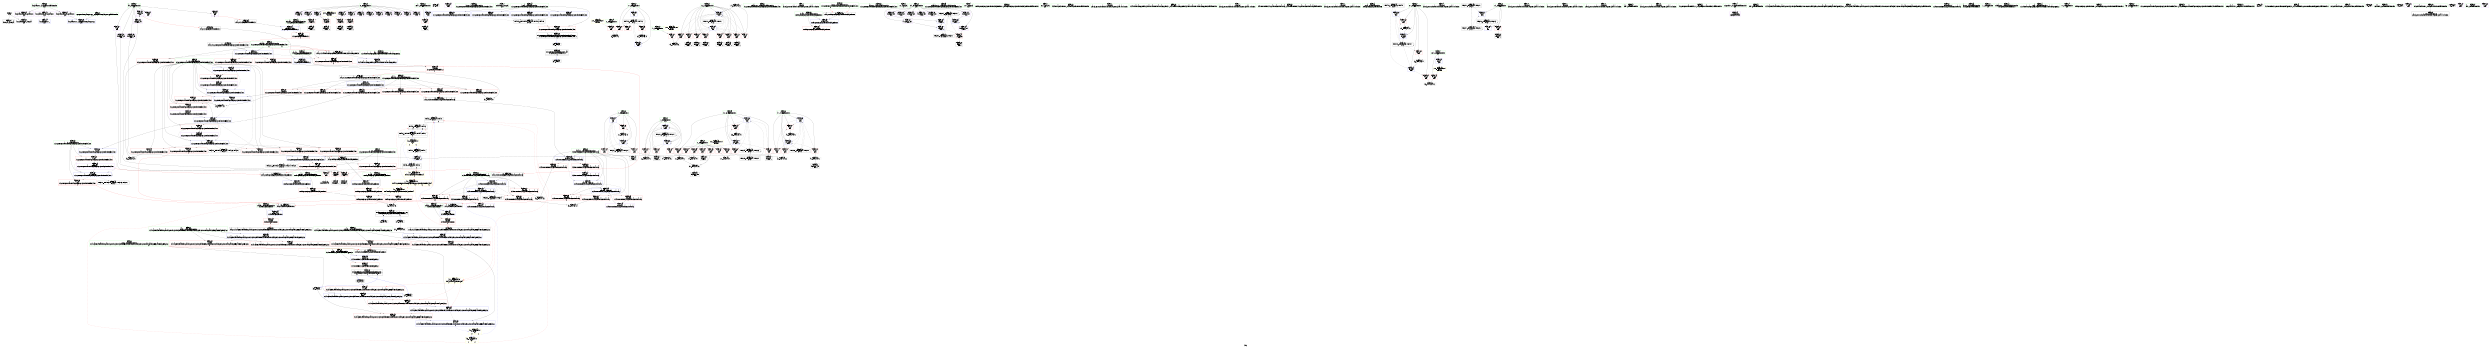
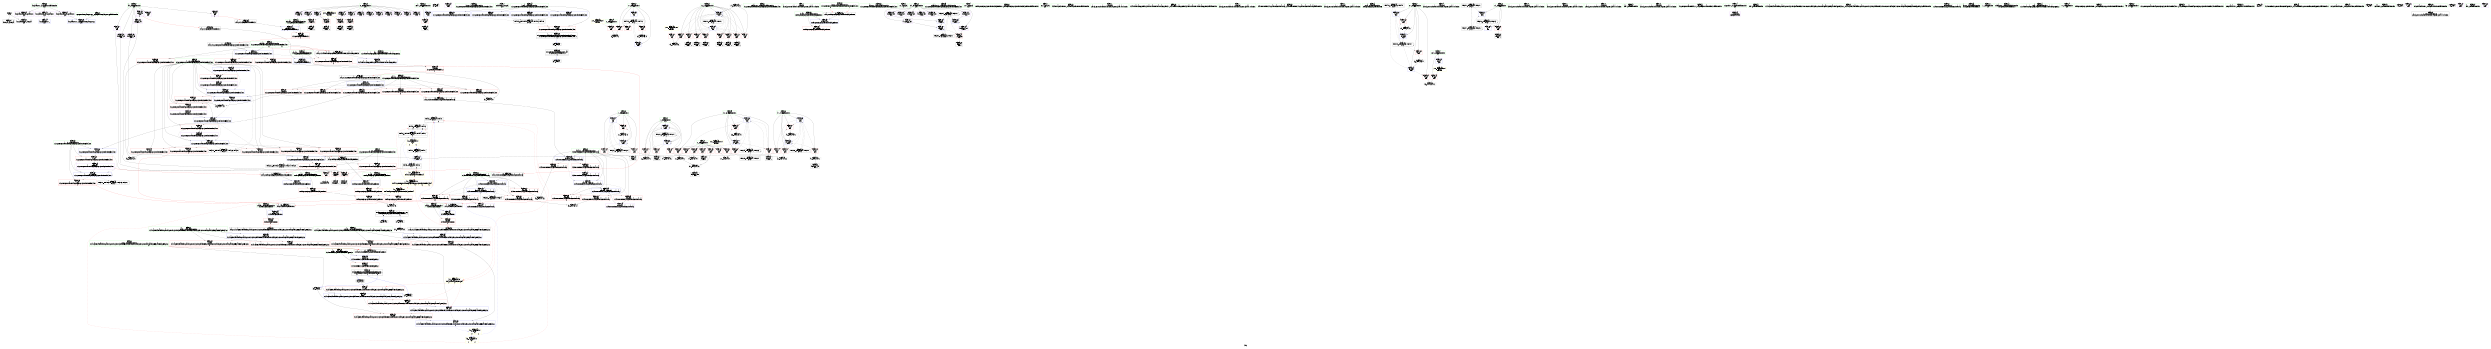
node "NodeID: 31": removed
